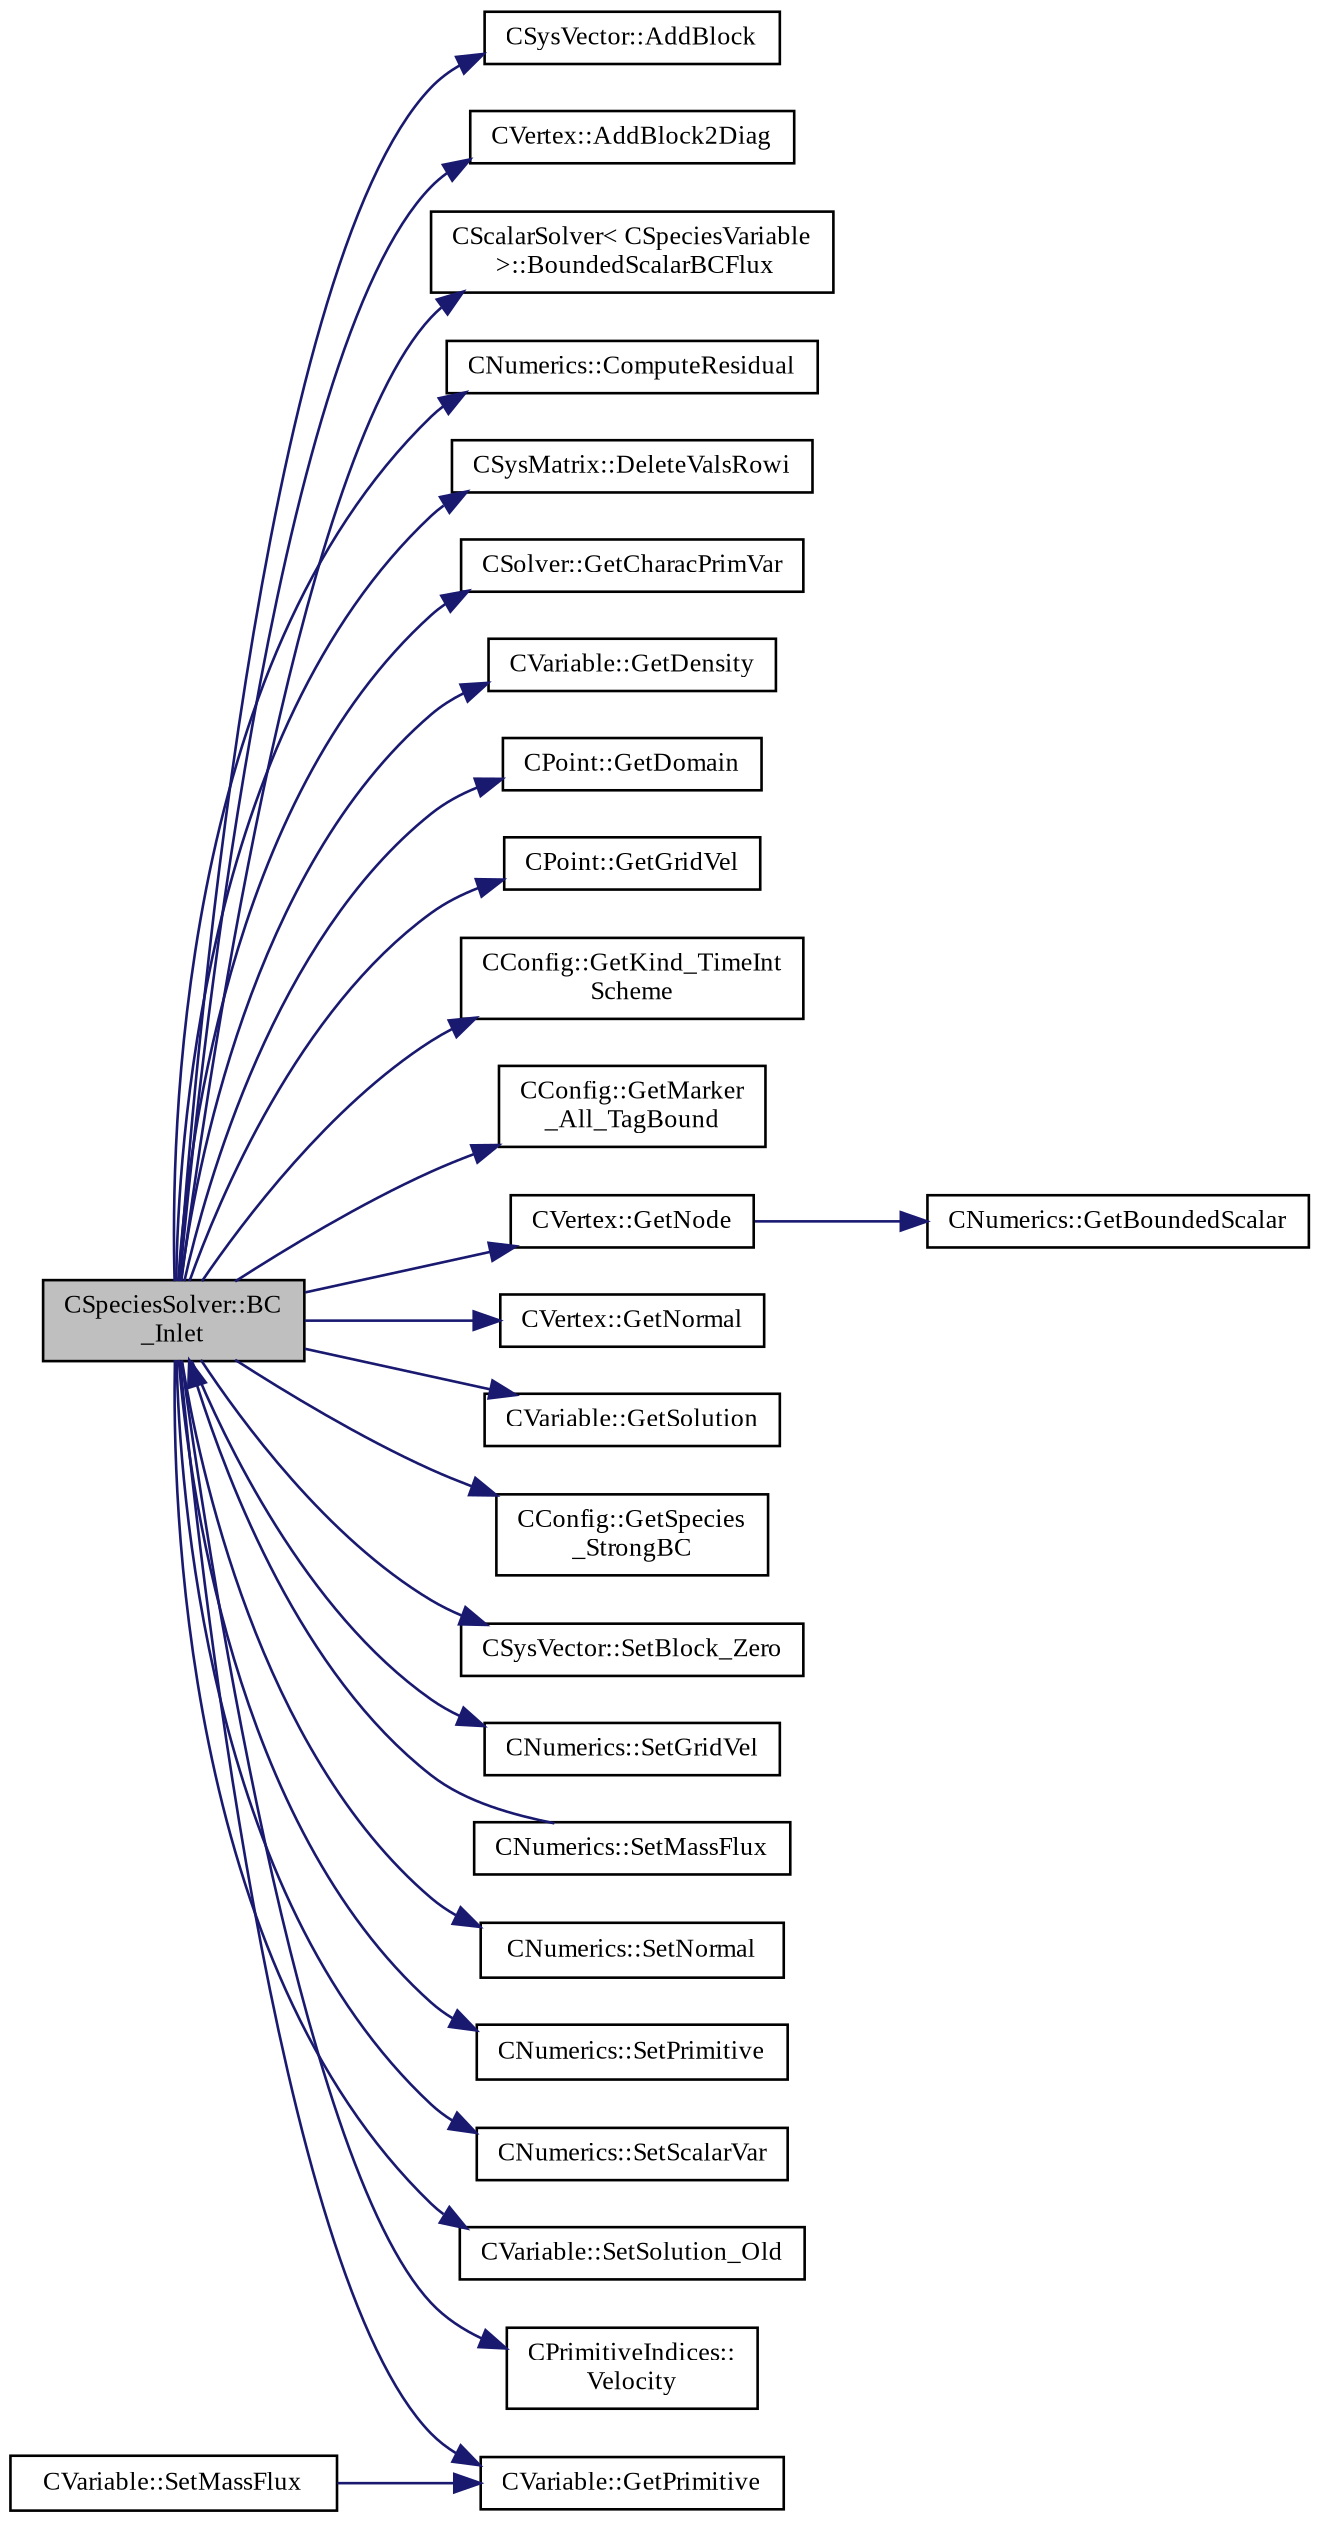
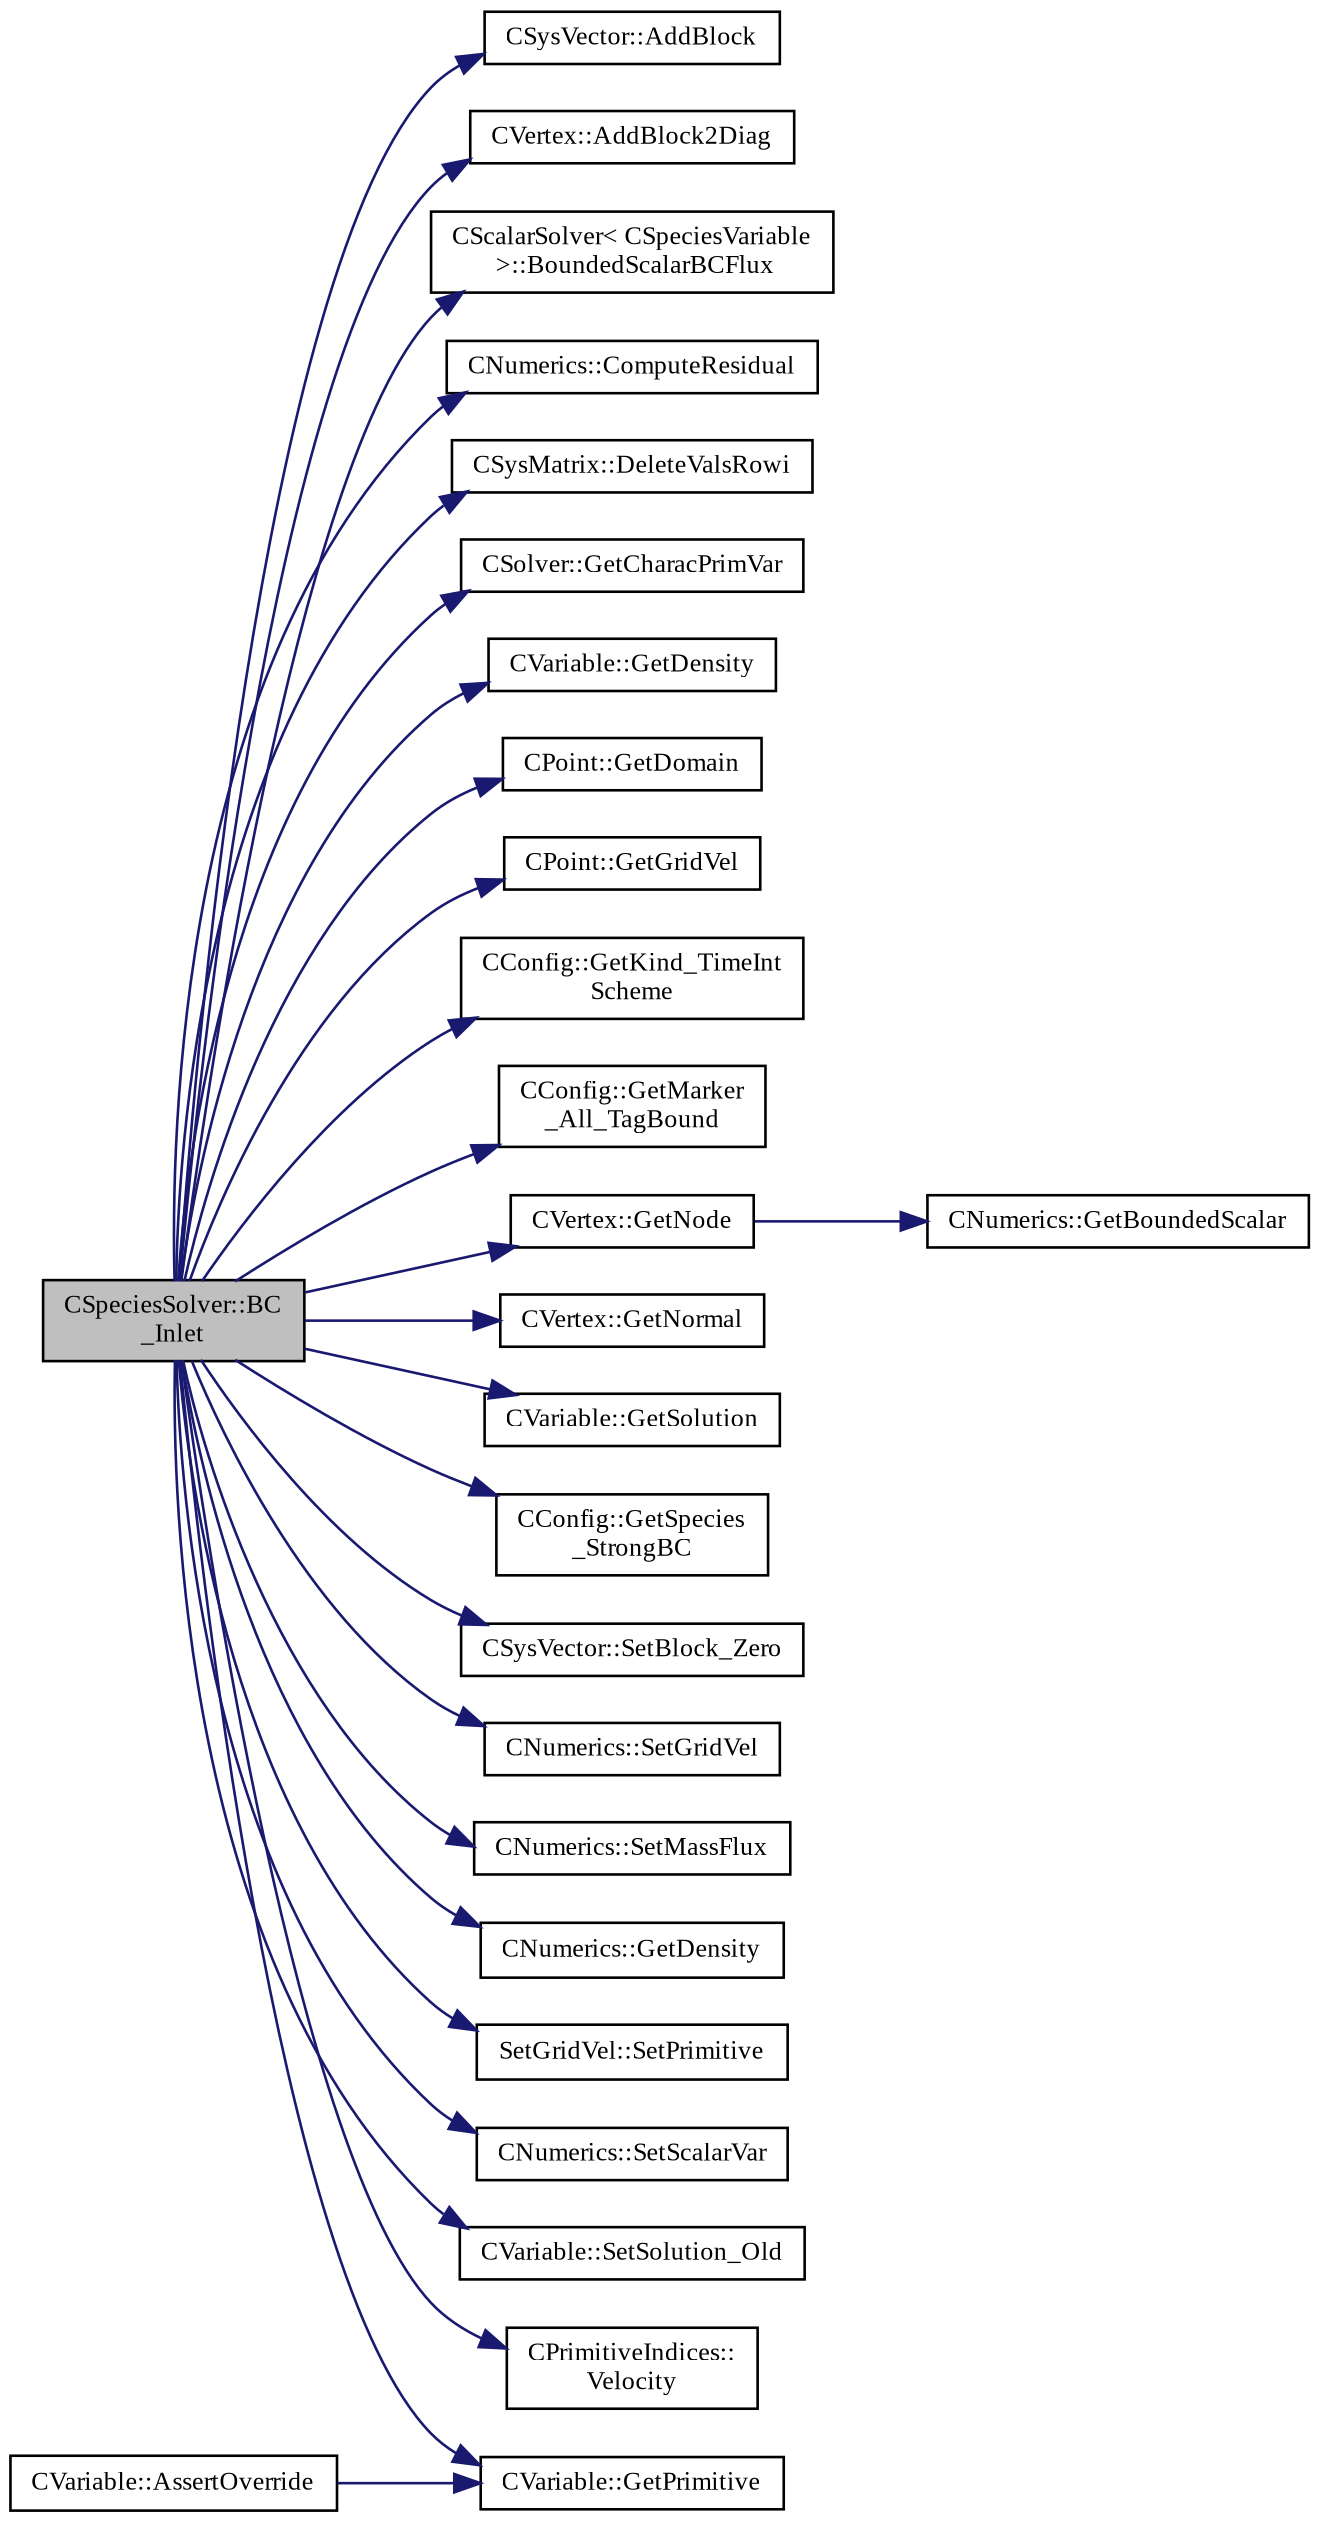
edge "CNumerics::SetMassFlux" -> "CSpeciesSolver::BC _Inlet": reversed
node "CNumerics::SetNormal": label "CNumerics::SetNormal" -> "CNumerics::GetDensity"
node "CNumerics::SetPrimitive": label "CNumerics::SetPrimitive" -> "SetGridVel::SetPrimitive"
node "CVariable::SetMassFlux": label "CVariable::SetMassFlux" -> "CVariable::AssertOverride"
